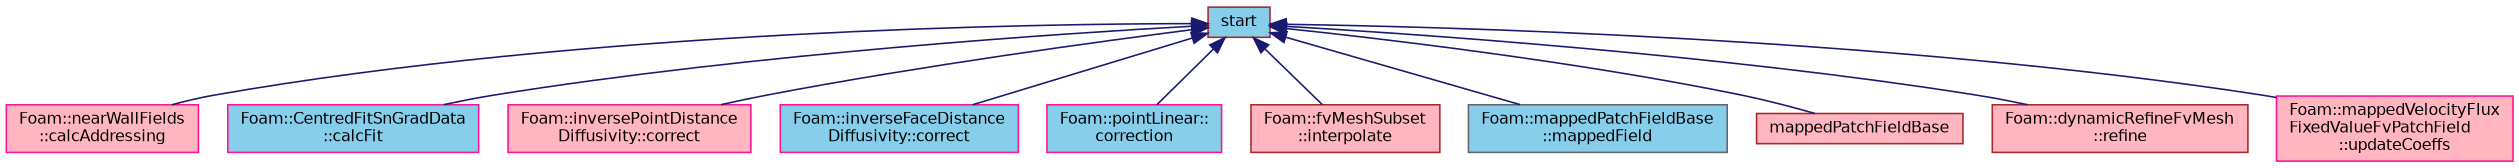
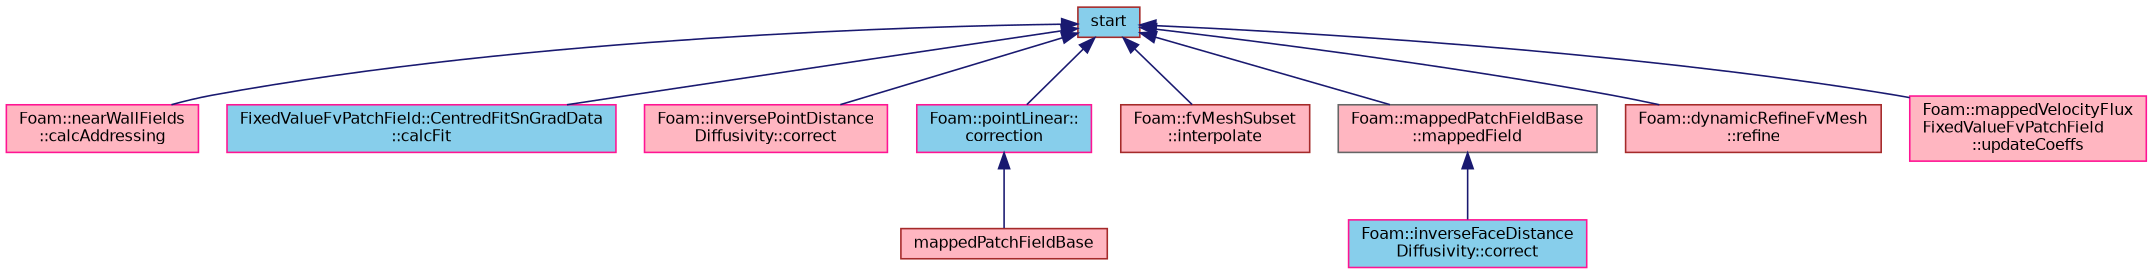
edge "mappedPatchFieldBase" -> "start": now "mappedPatchFieldBase" -> "Foam::pointLinear:: correction"
edge "Foam::inverseFaceDistance Diffusivity::correct" -> "start": now "Foam::inverseFaceDistance Diffusivity::correct" -> "Foam::mappedPatchFieldBase ::mappedField"
node "Foam::CentredFitSnGradData ::calcFit": label "Foam::CentredFitSnGradData ::calcFit" -> "FixedValueFvPatchField::CentredFitSnGradData ::calcFit"
node "Foam::mappedPatchFieldBase ::mappedField": fillcolor skyblue -> lightpink
